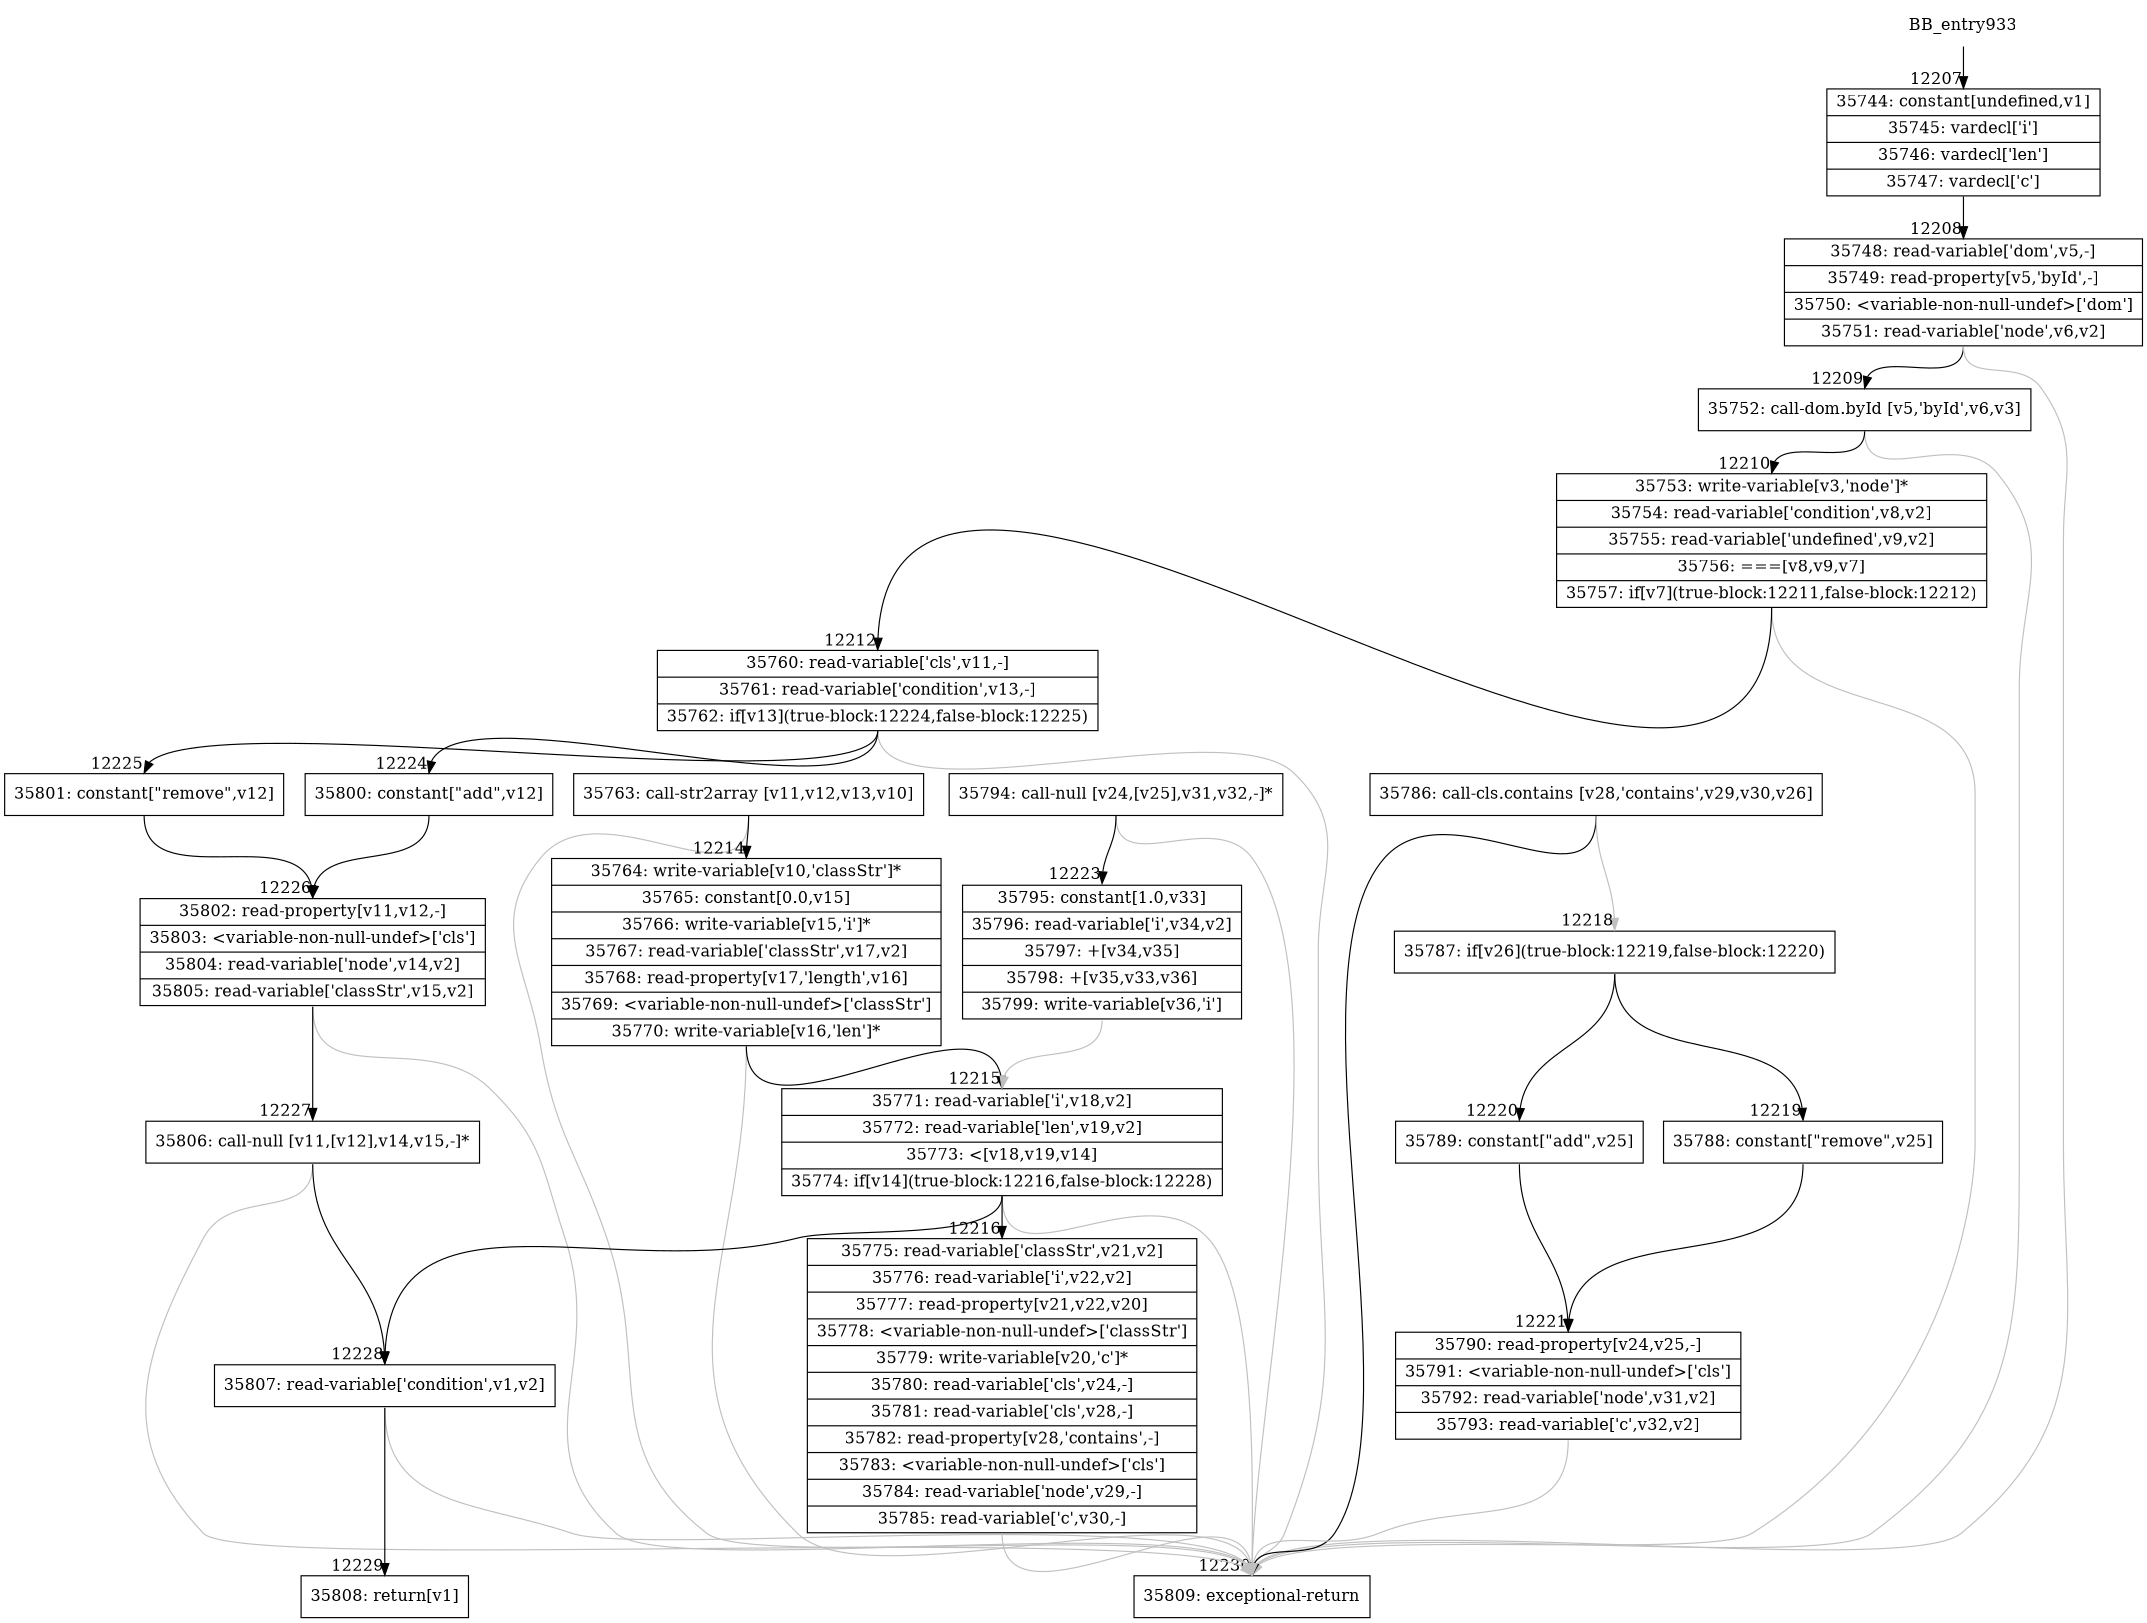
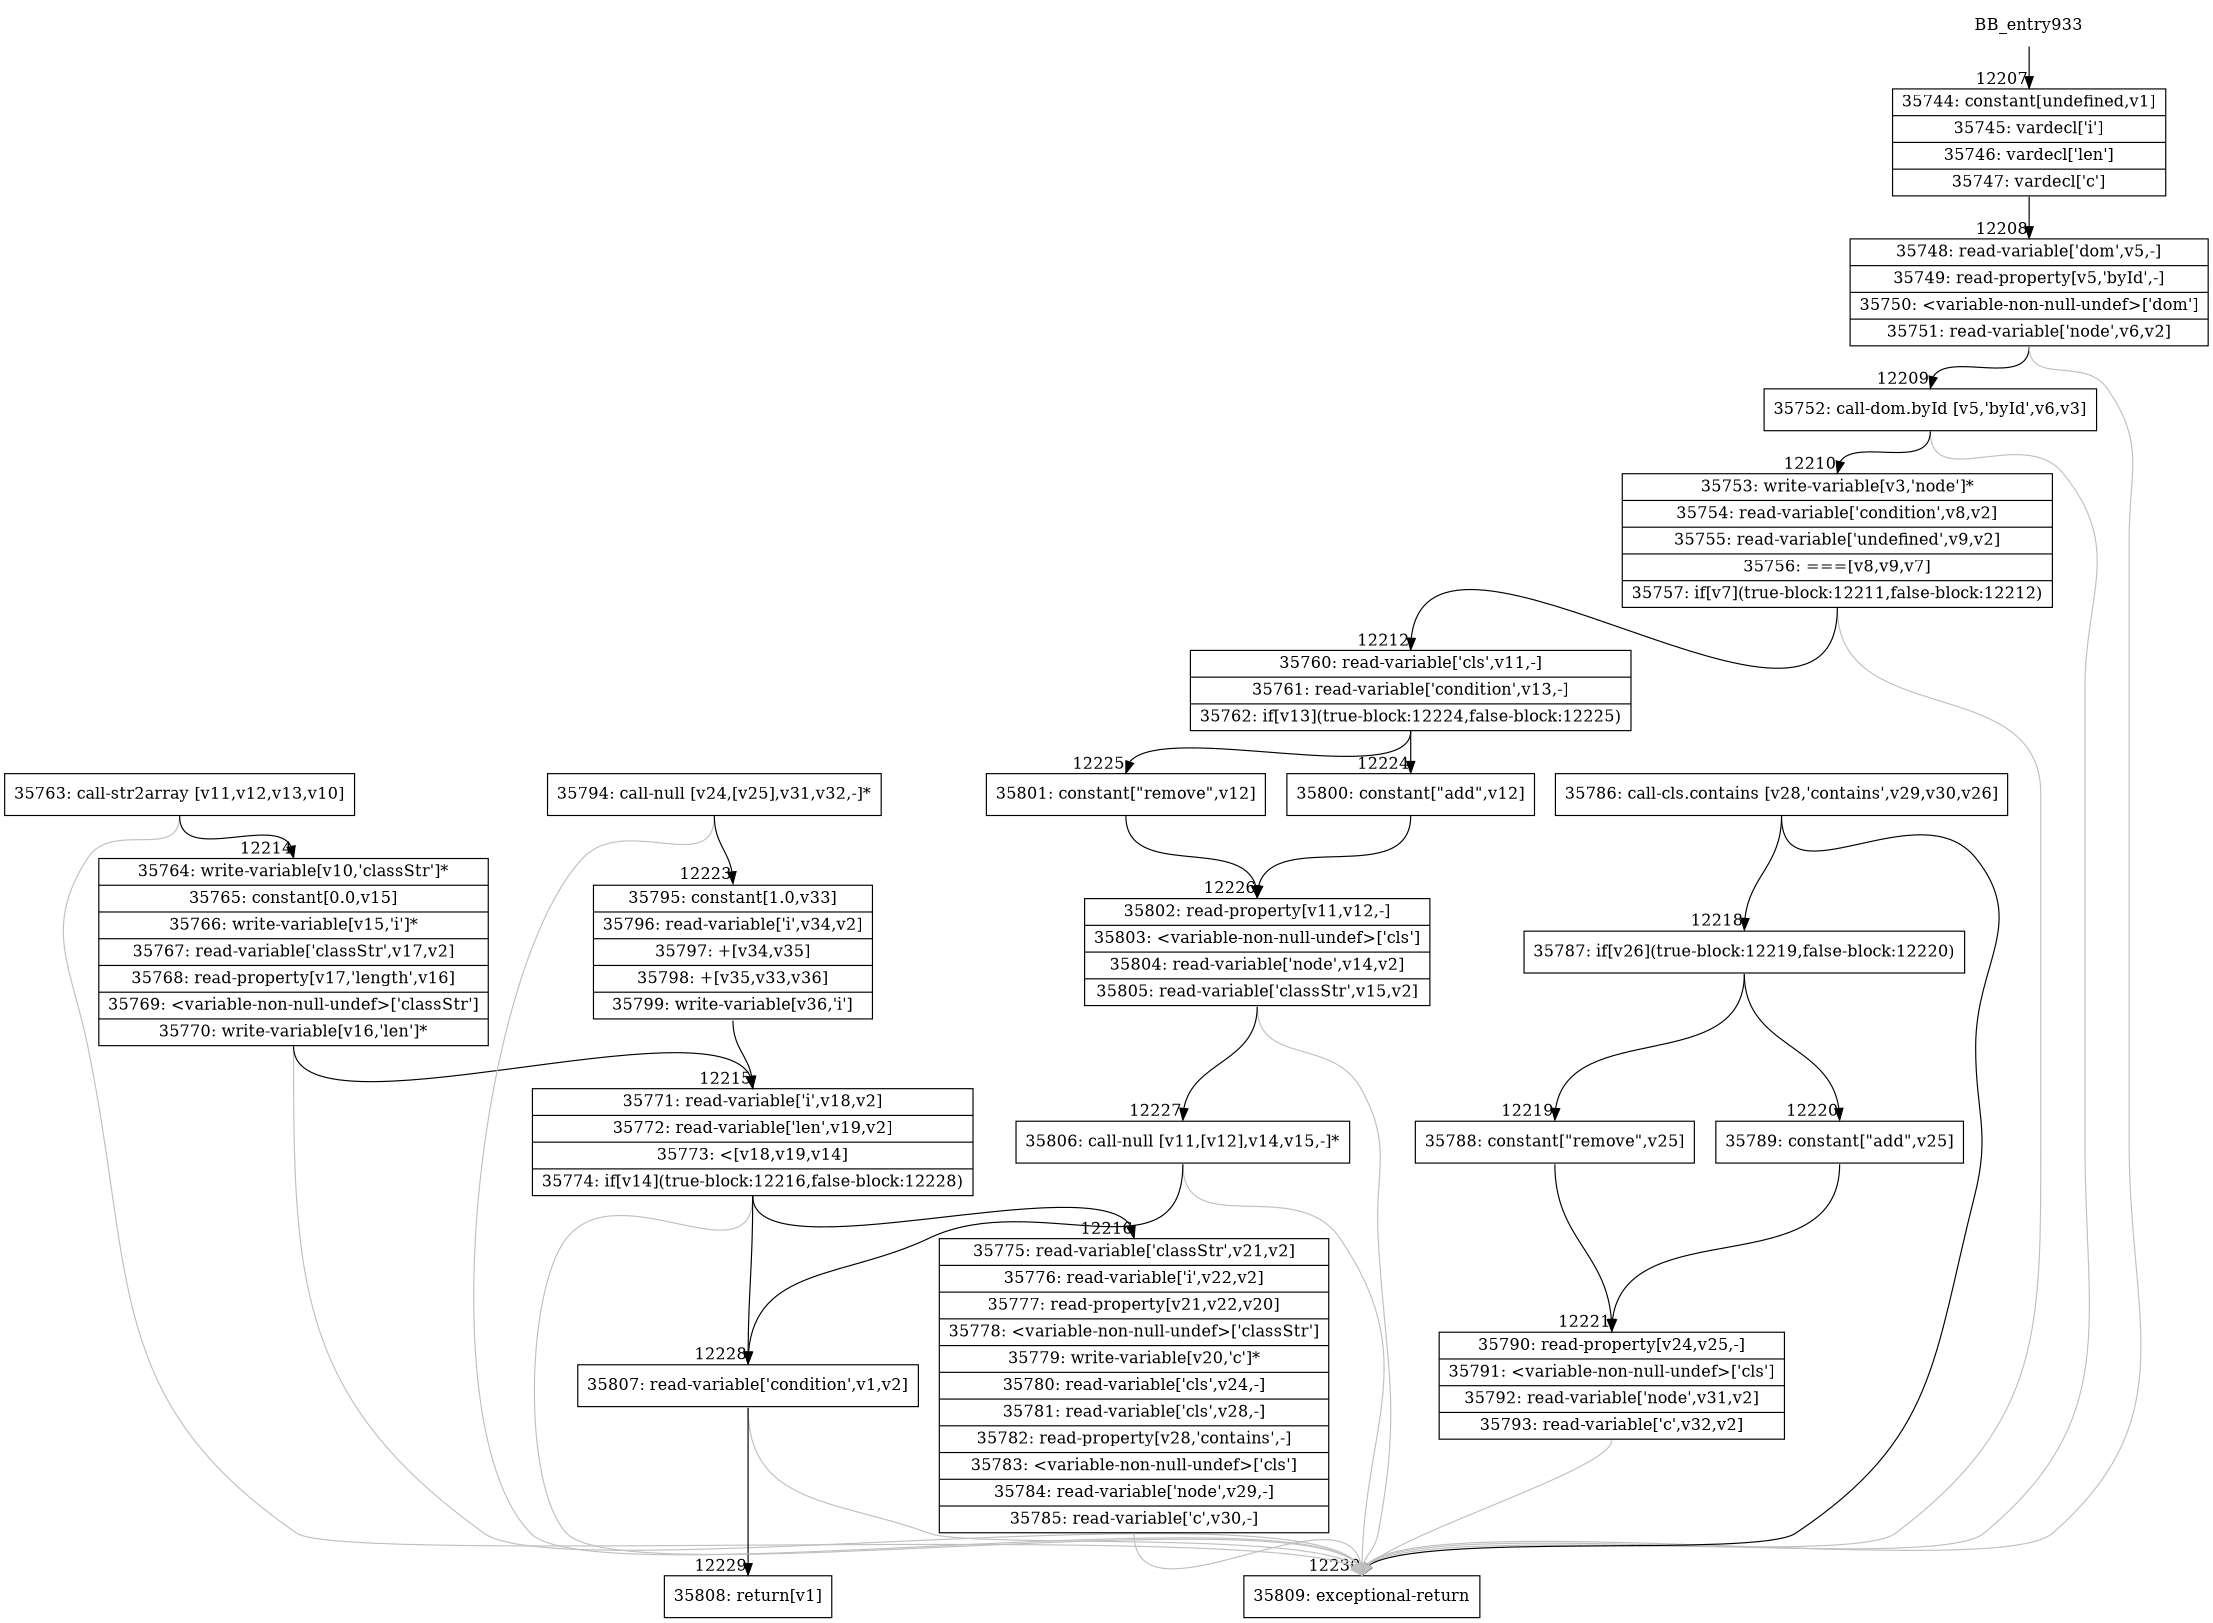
edge "35786: call-cls.contains [v28,'contains',v29,v30,v26]" -> "35787: if[v26](true-block:12219,false-block:12220)": color gray -> black
edge "35760: read-variable['cls',v11,-]" -> "35809: exceptional-return": removed
edge "35795: constant[1.0,v33]" -> "35771: read-variable['i',v18,v2]": color gray -> black
